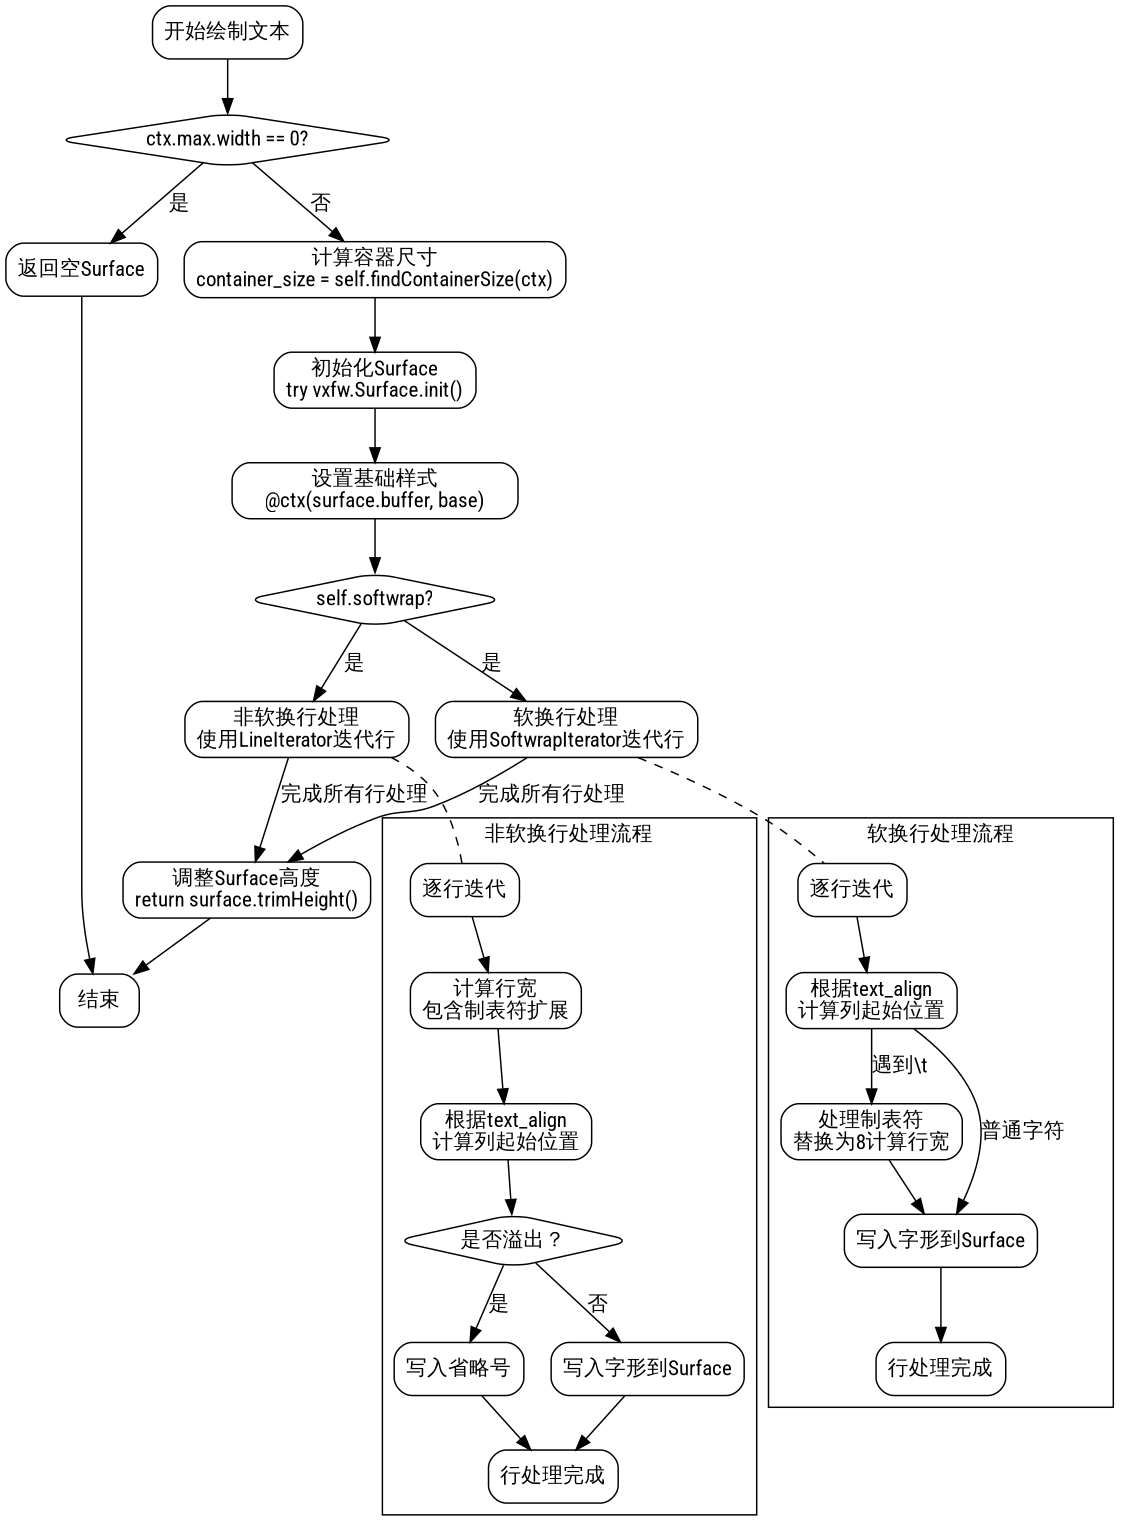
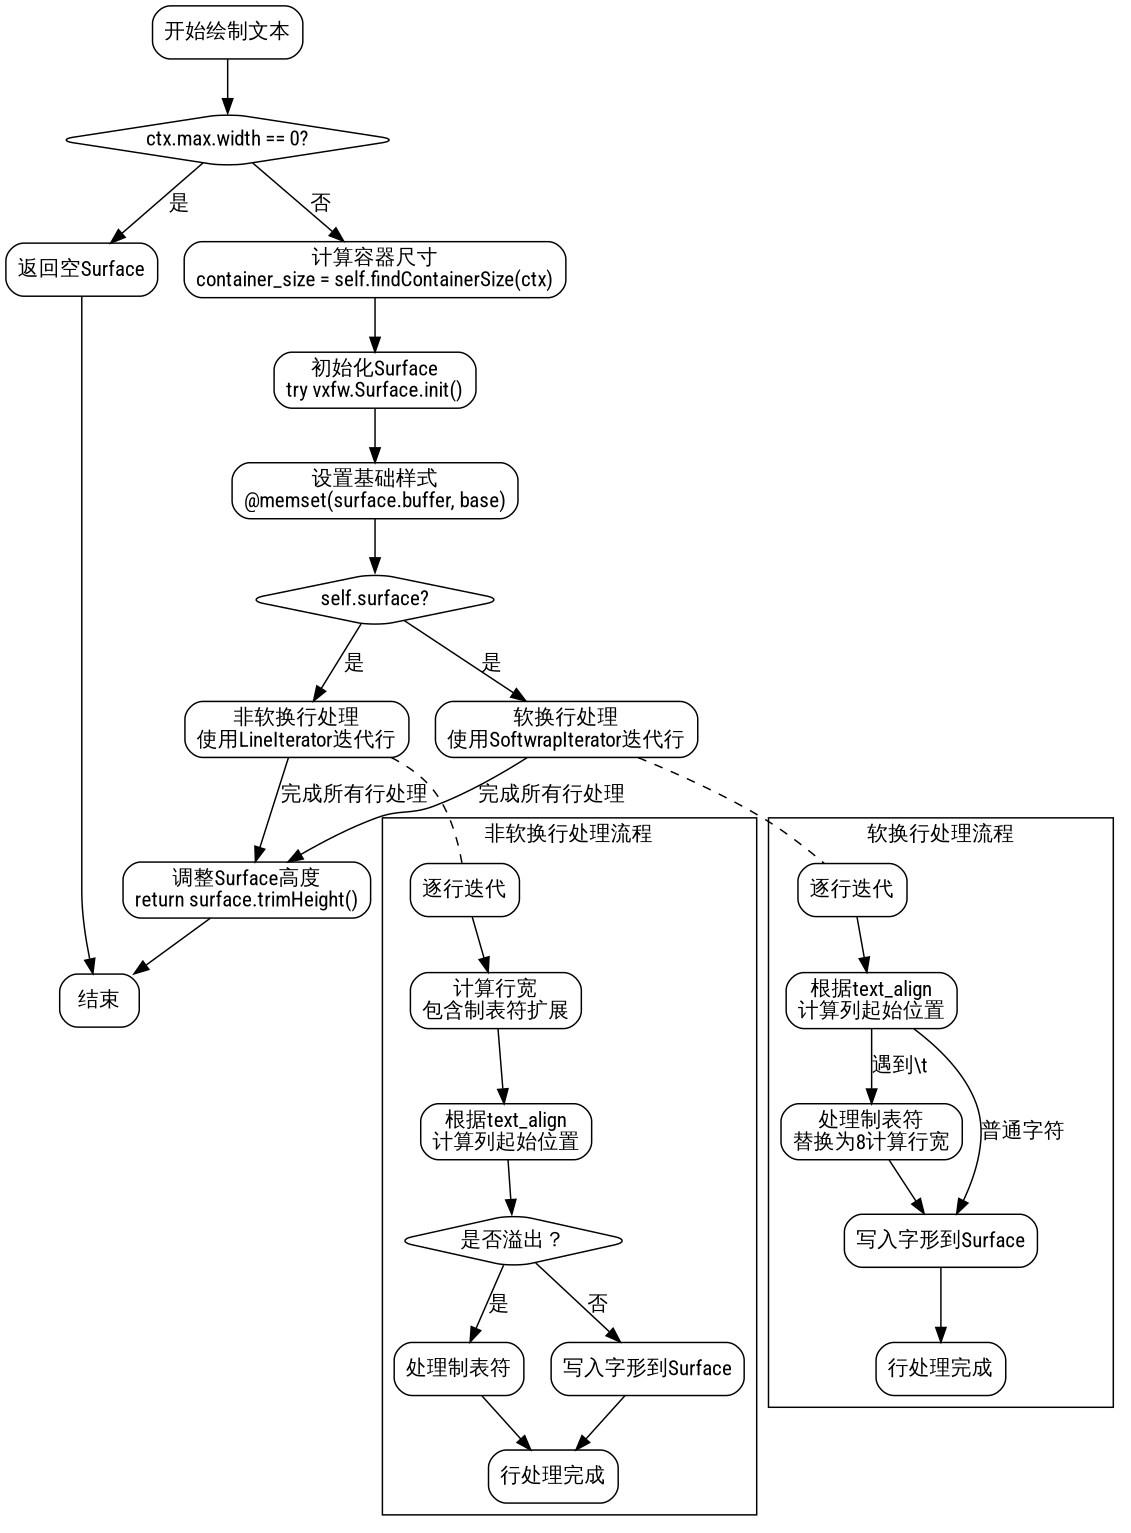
node "设置基础样式 @ctx(surface.buffer, base)": label "设置基础样式 @ctx(surface.buffer, base)" -> "设置基础样式 @memset(surface.buffer, base)"
node "self.softwrap?": label "self.softwrap?" -> "self.surface?"
node "写入省略号": label "写入省略号" -> "处理制表符"
